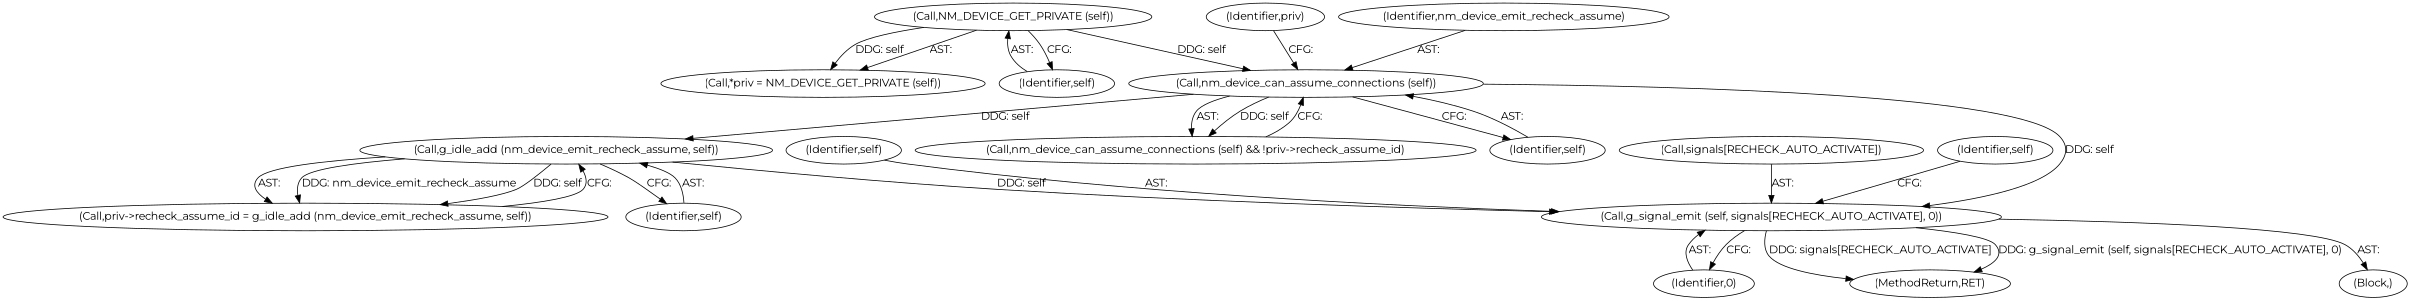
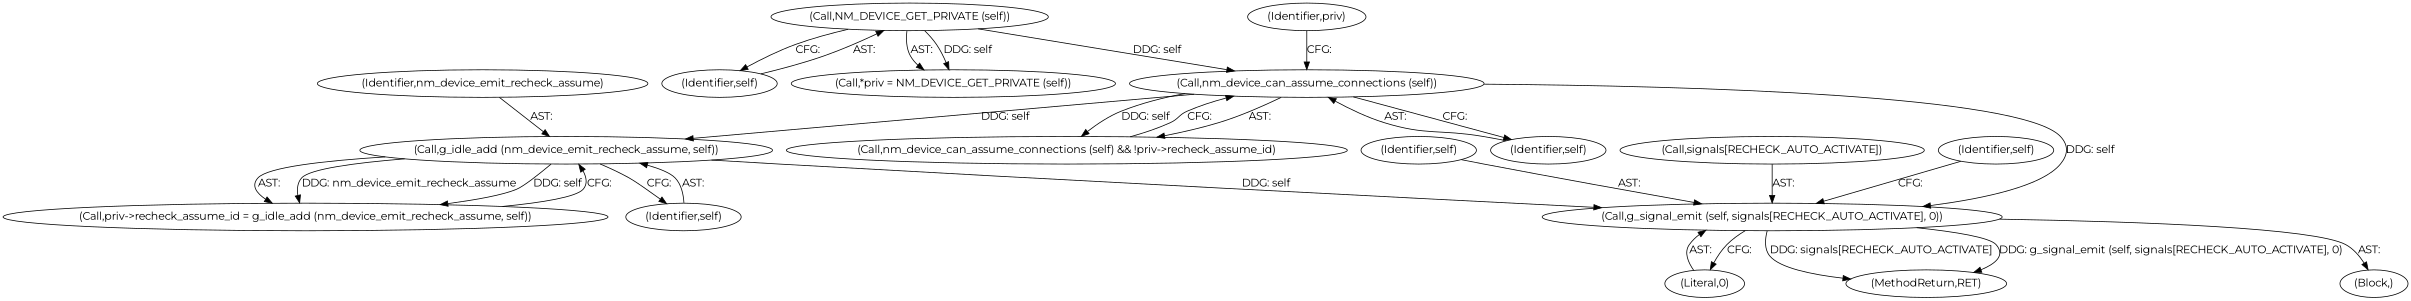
edge "(Identifier,nm_device_emit_recheck_assume)" -> "(Call,nm_device_can_assume_connections (self))": now "(Identifier,nm_device_emit_recheck_assume)" -> "(Call,g_idle_add (nm_device_emit_recheck_assume, self))"
node "(Identifier,0)": label "(Identifier,0)" -> "(Literal,0)"
